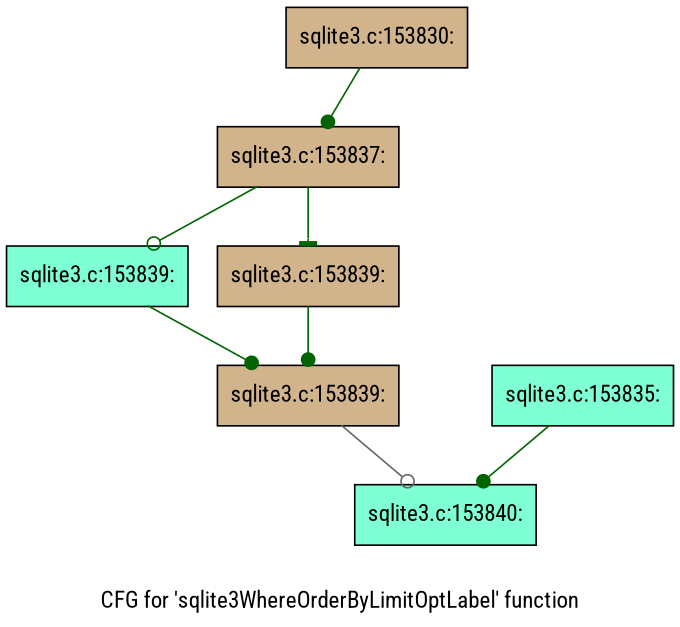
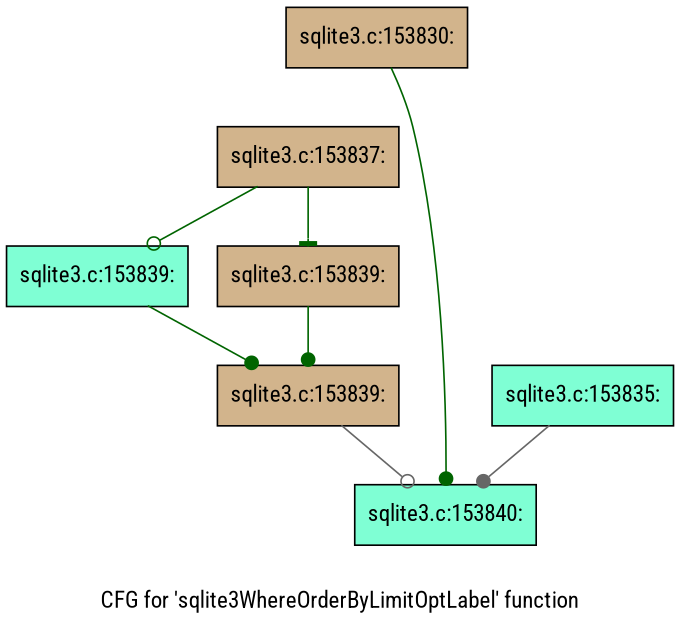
edge "sqlite3.c:153830:" -> "sqlite3.c:153837:": now "sqlite3.c:153830:" -> "sqlite3.c:153840:"
edge "sqlite3.c:153835:" -> "sqlite3.c:153840:": color darkgreen -> gray40
